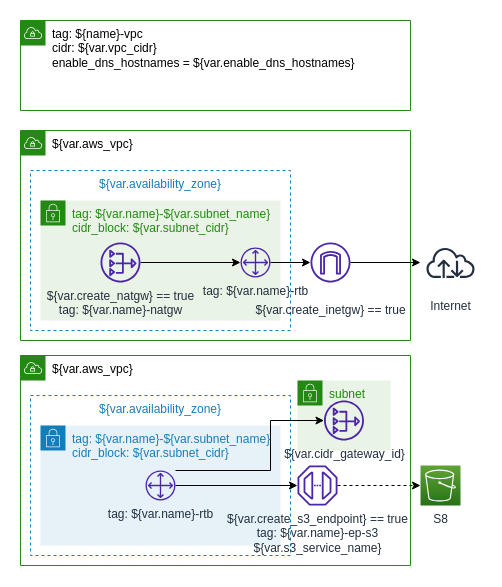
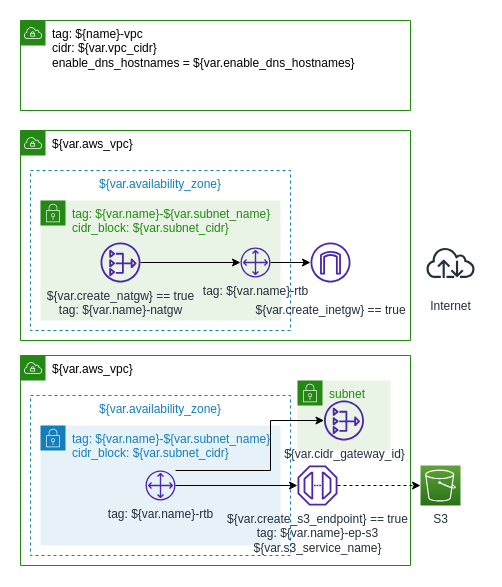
edge "${var.create_inetgw} == true" -> "Internet": removed
node "S8": label "S8" -> "S3"
